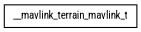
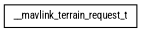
node "__mavlink_terrain_mavlink_t": label "__mavlink_terrain_mavlink_t" -> "__mavlink_terrain_request_t"
